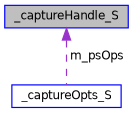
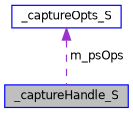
edge "_captureOpts_S" -> "_captureHandle_S": reversed
